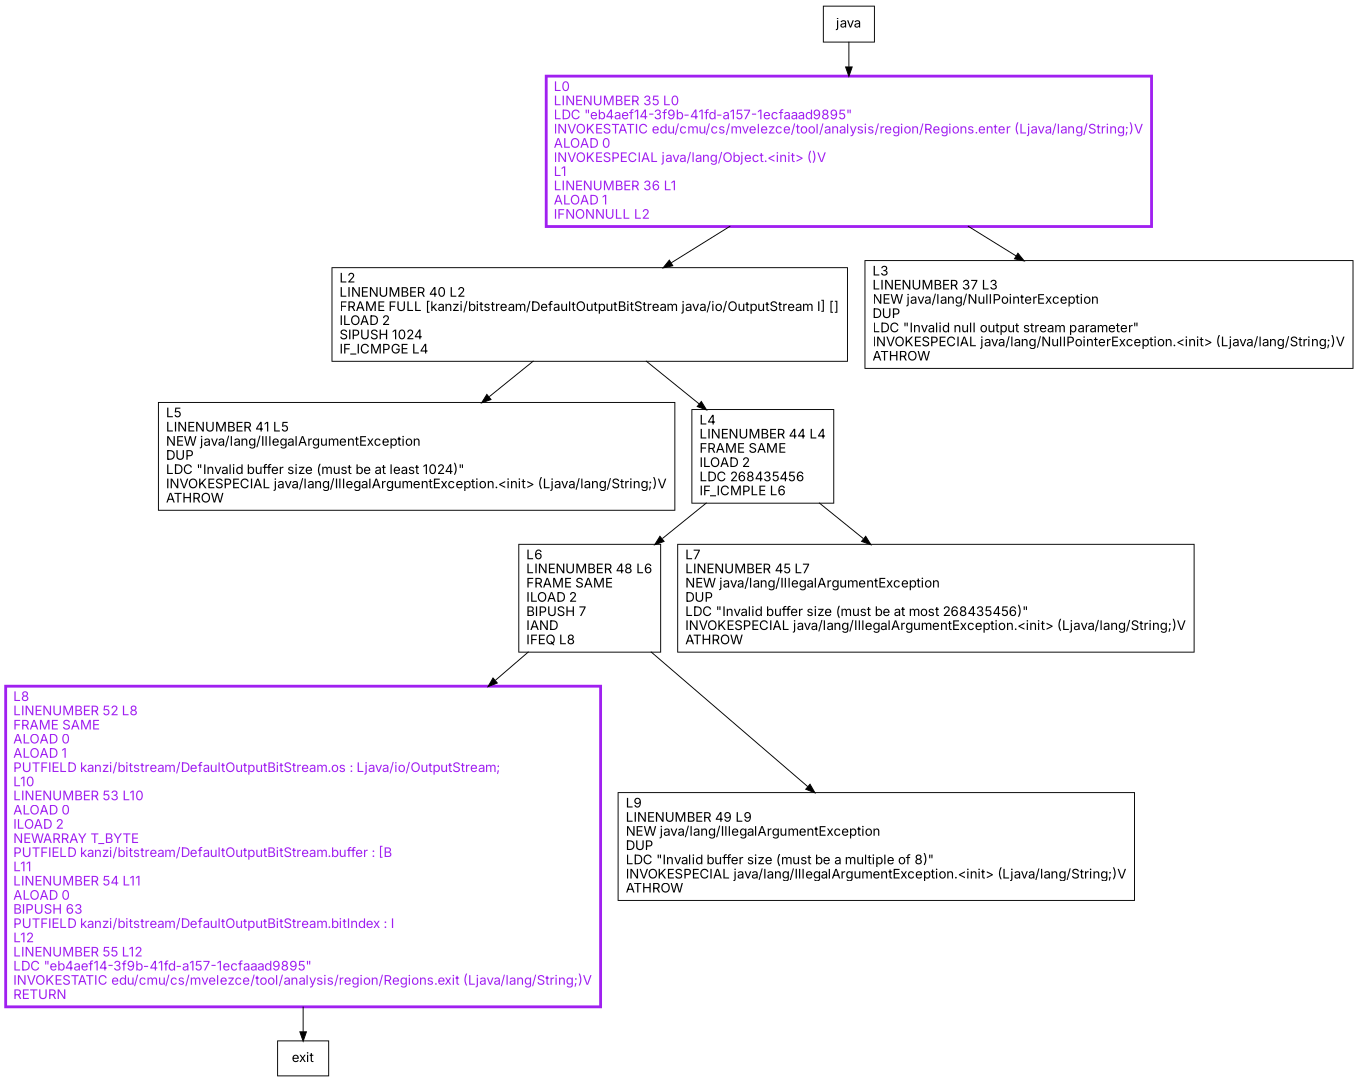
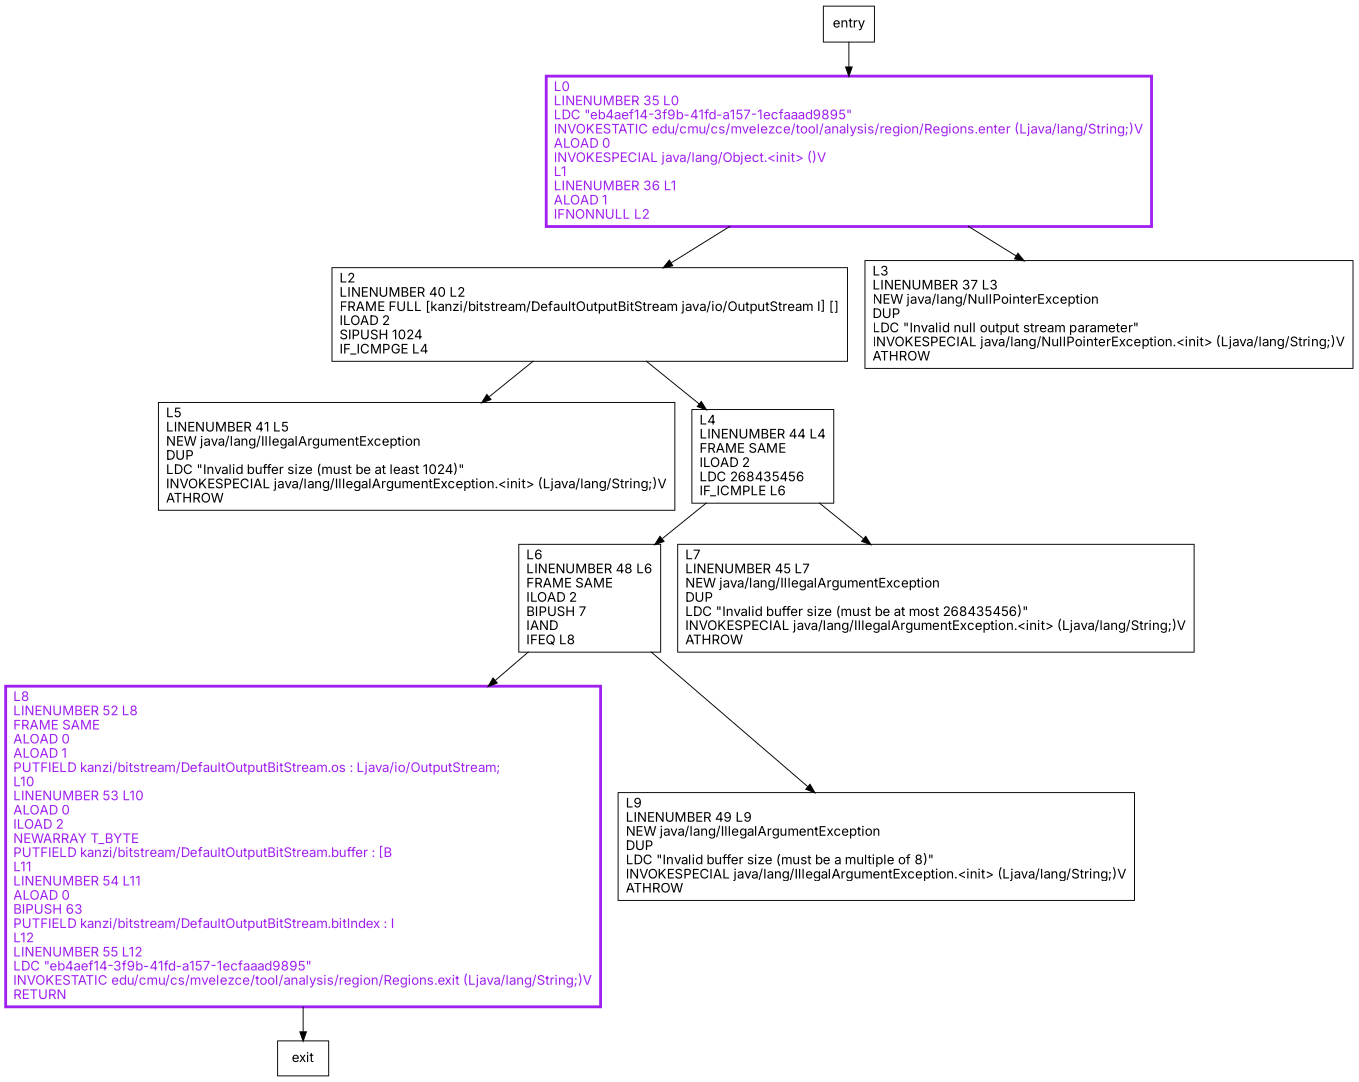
node "java": label "java" -> "entry"
